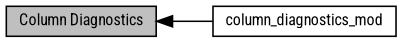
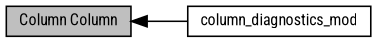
node "Column Diagnostics": label "Column Diagnostics" -> "Column Column"
